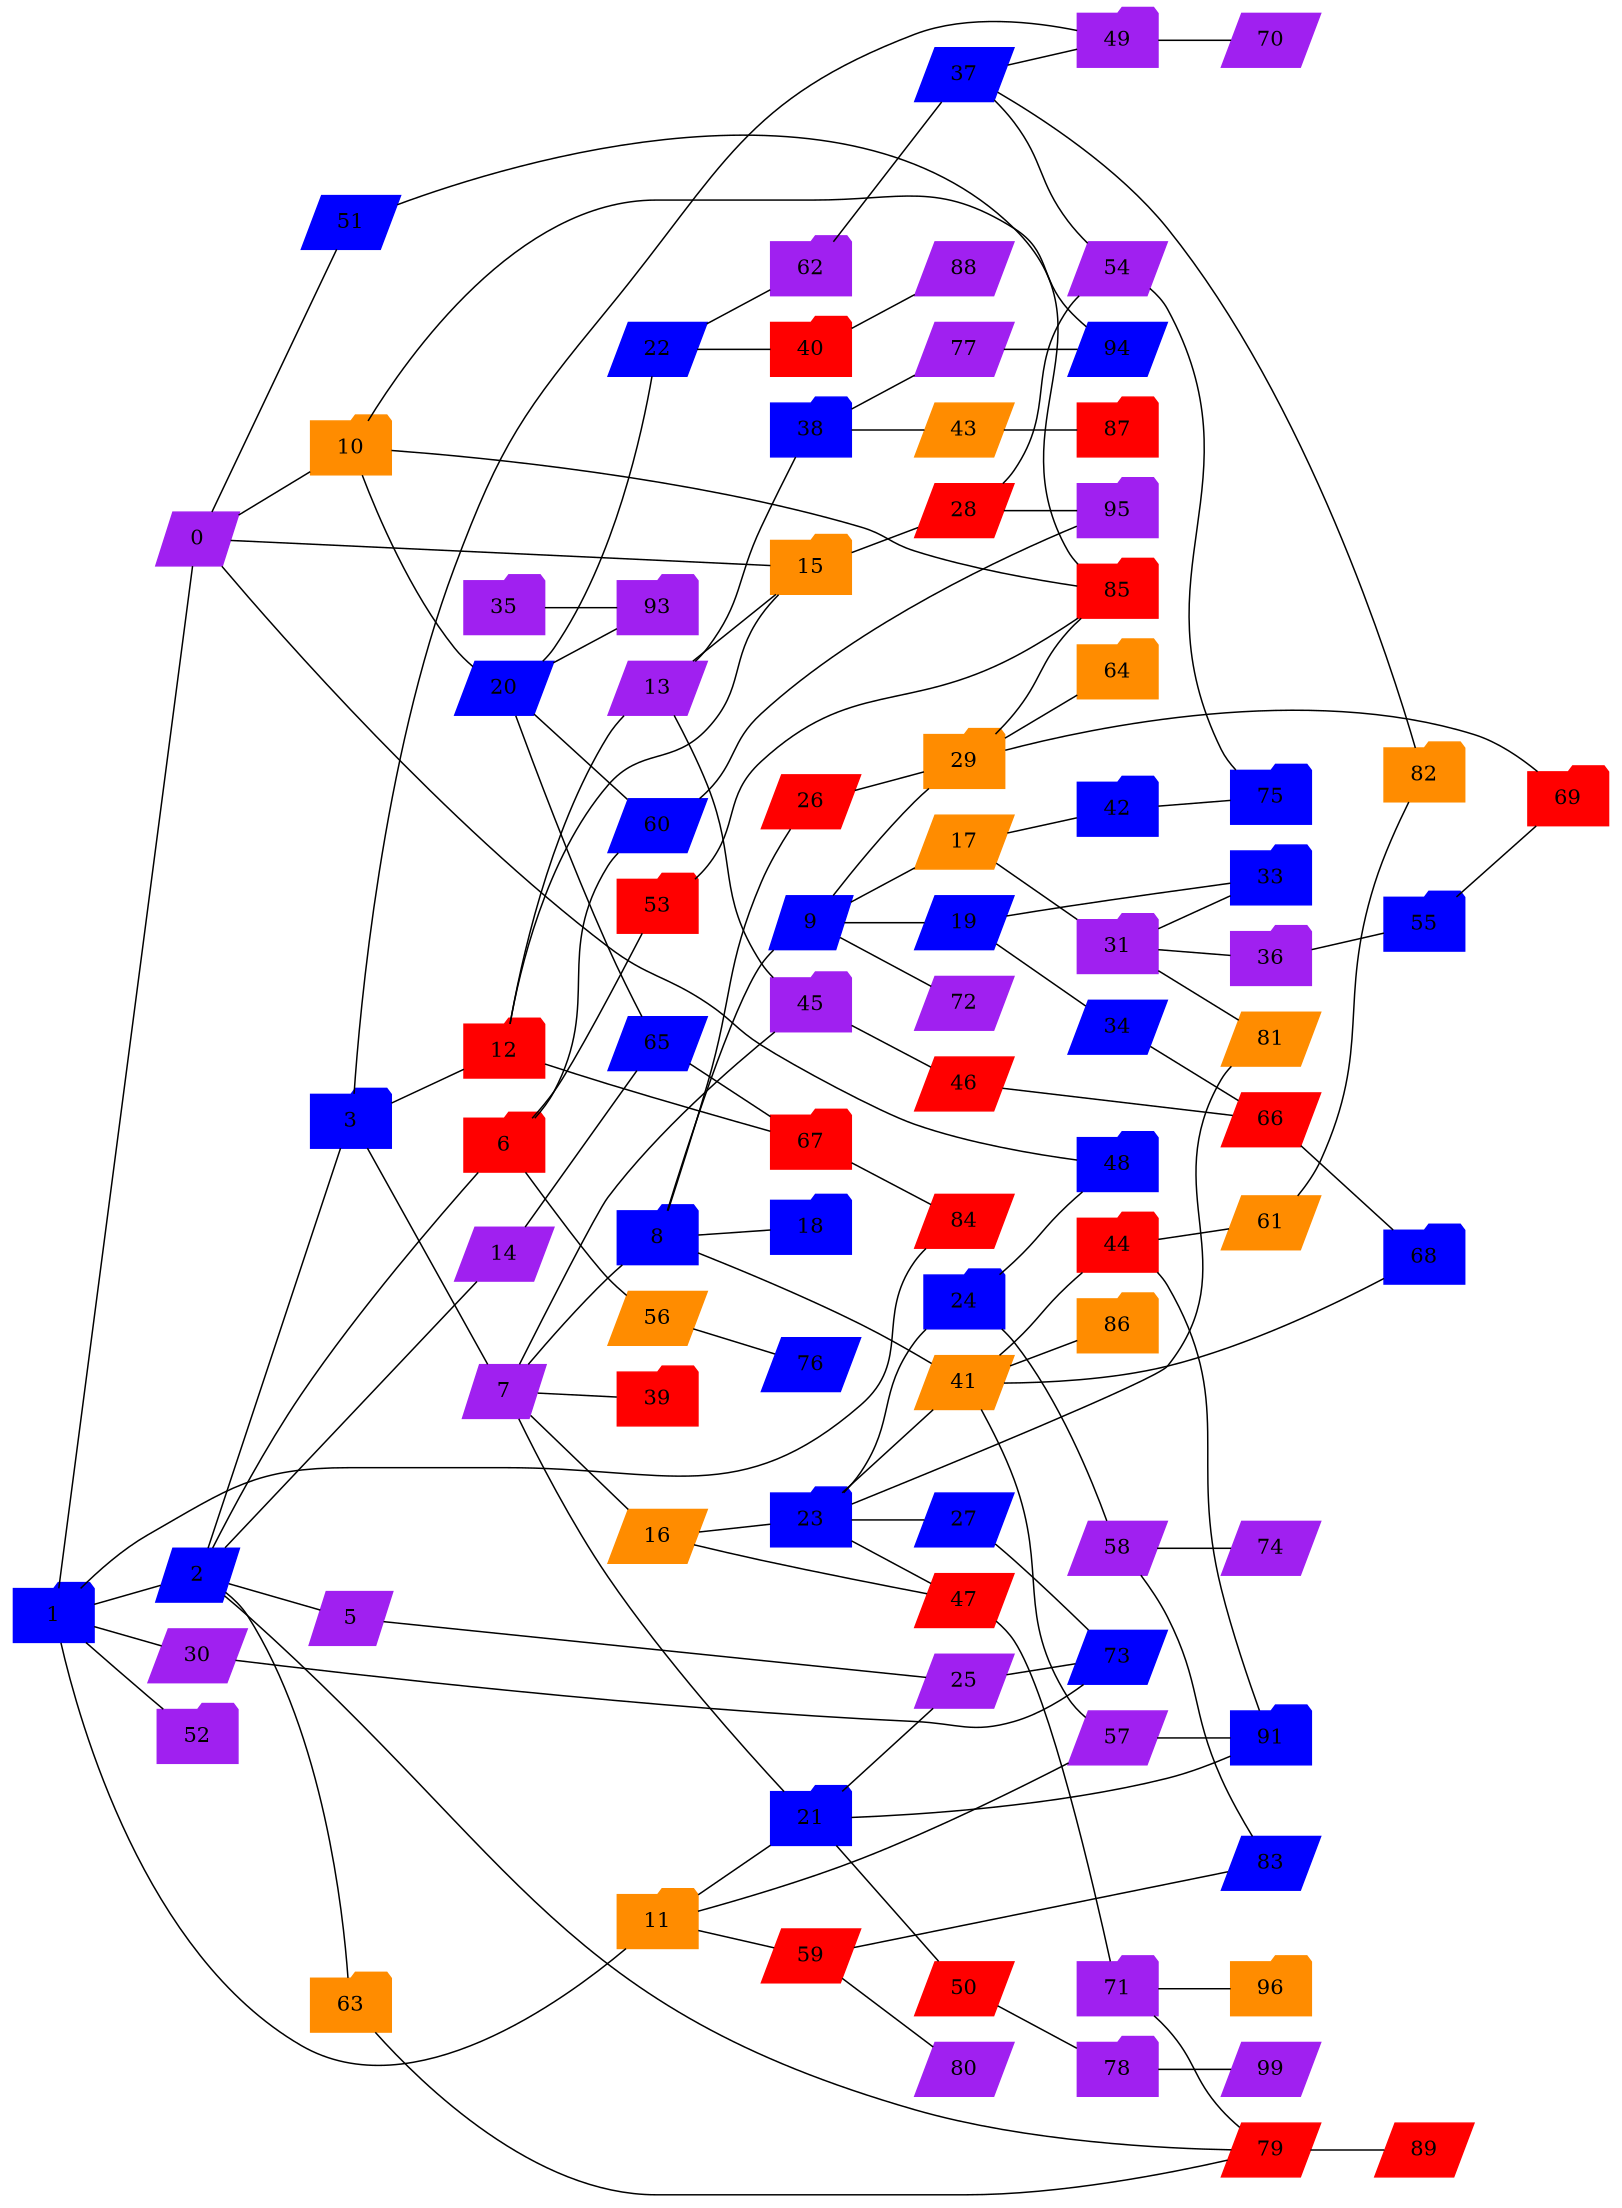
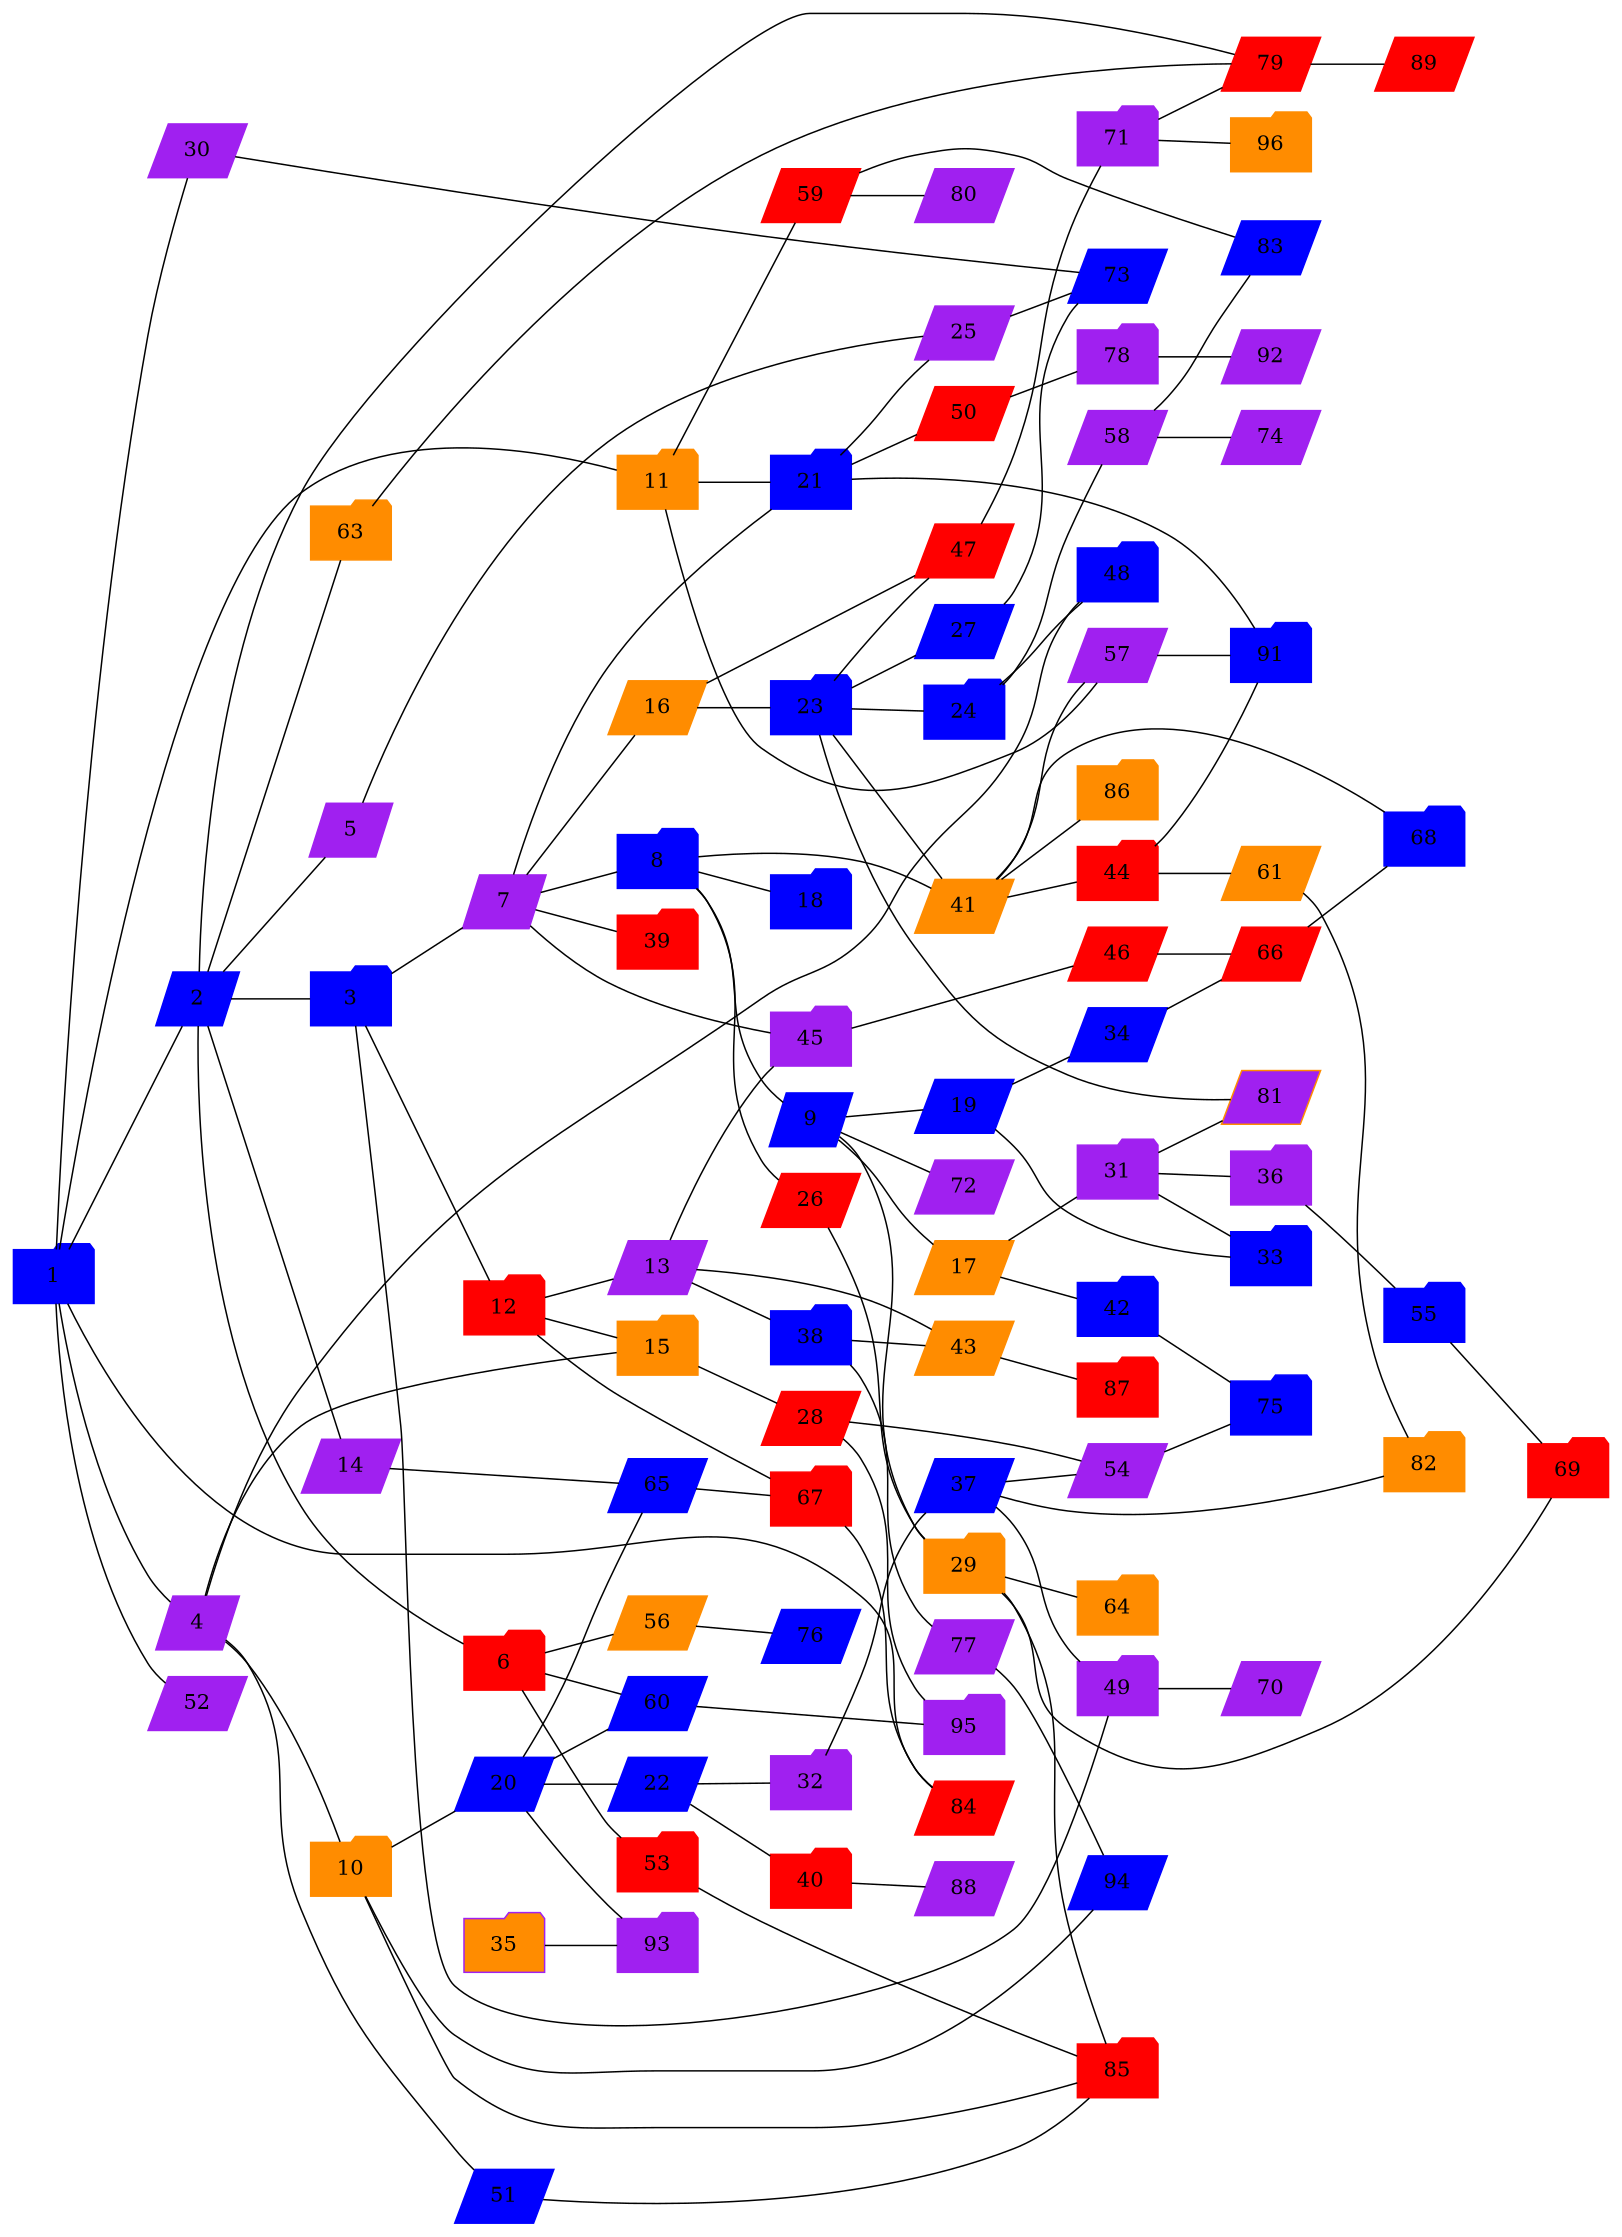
node "62": label "62" -> "32"
node "0": label "0" -> "4"
node "35": fillcolor purple -> darkorange
edge "15" -- "13": now "43" -- "13"
node "81": fillcolor darkorange -> purple
node "52": shape folder -> parallelogram
node "99": label "99" -> "92"
